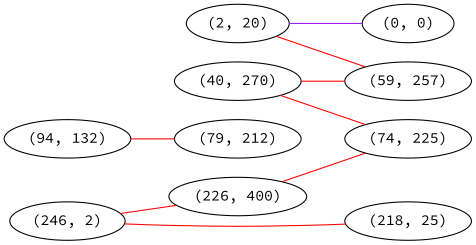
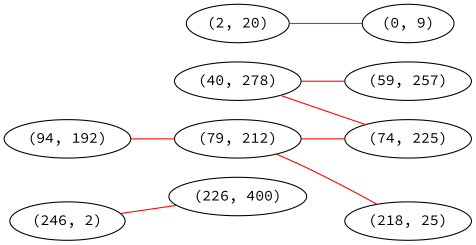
node "(0, 0)": label "(0, 0)" -> "(0, 9)"
edge "(2, 20)" -- "(59, 257)": removed
node "(40, 270)": label "(40, 270)" -> "(40, 278)"
node "(94, 132)": label "(94, 132)" -> "(94, 192)"
edge "(74, 225)" -- "(226, 400)": now "(74, 225)" -- "(79, 212)"
edge "(246, 2)" -- "(218, 25)": now "(79, 212)" -- "(218, 25)"
